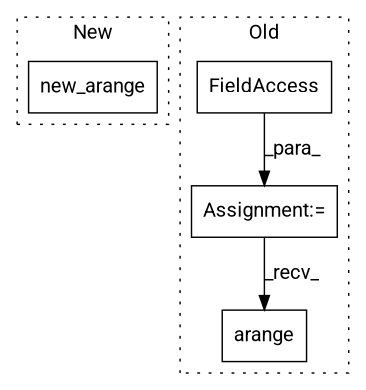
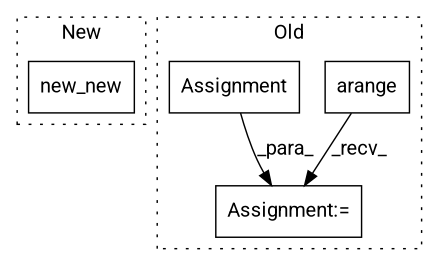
node "new_arange": label "new_arange" -> "new_new"
node "FieldAccess": label "FieldAccess" -> "Assignment"
edge "Assignment:=" -> "arange": reversed
